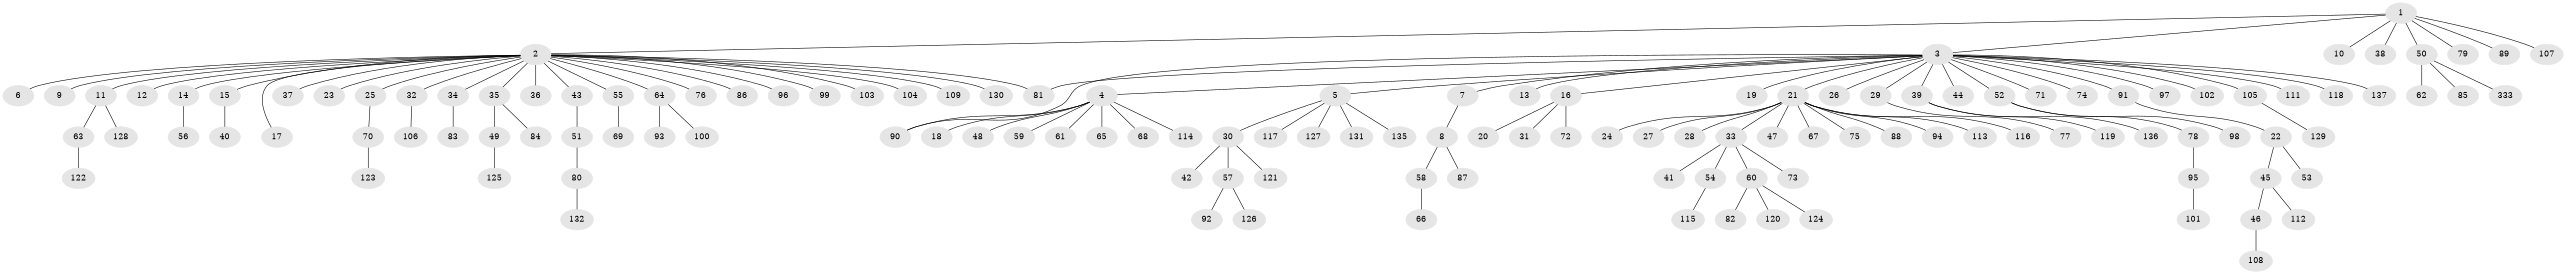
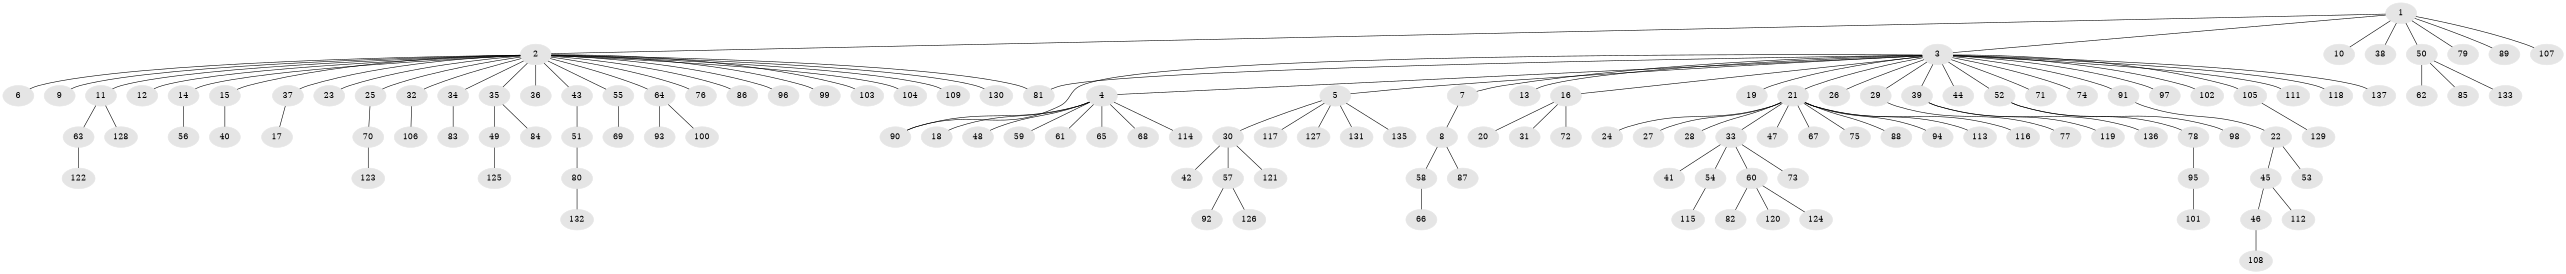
edge "2" -- "17": now "37" -- "17"
node "333": label "333" -> "133"
